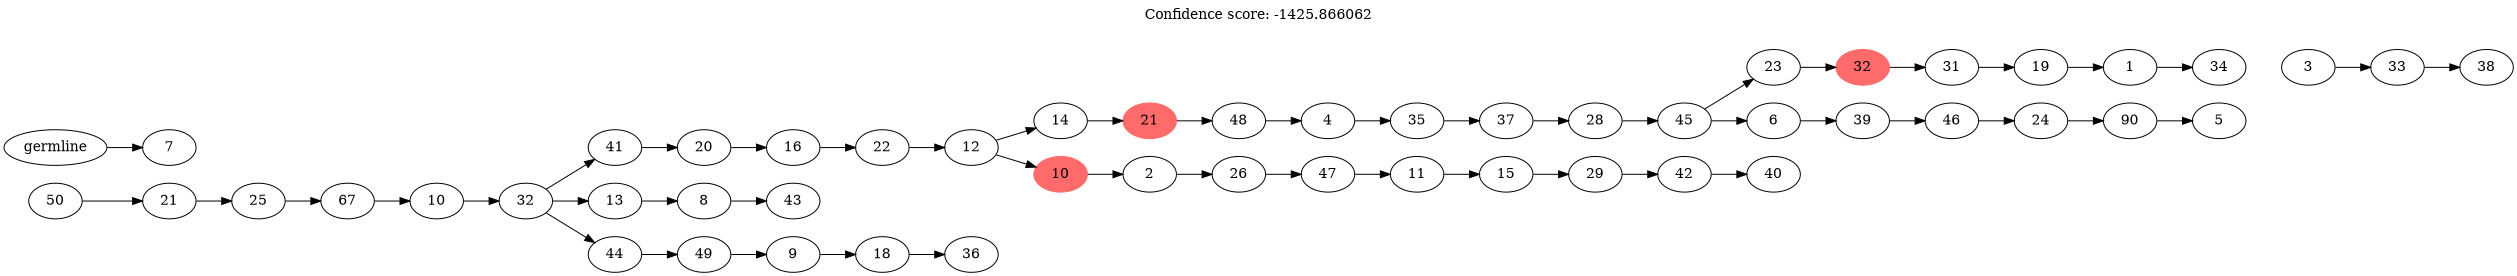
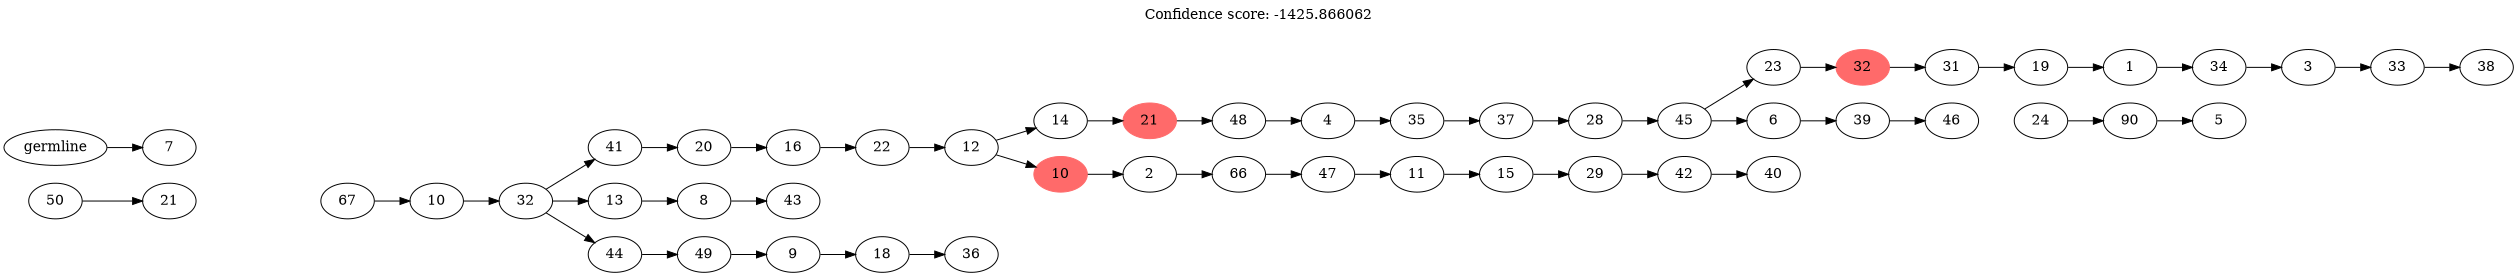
edge "34" -> "3": added
edge "46" -> "24": removed
node "26": label "26" -> "66"
node "25": removed
